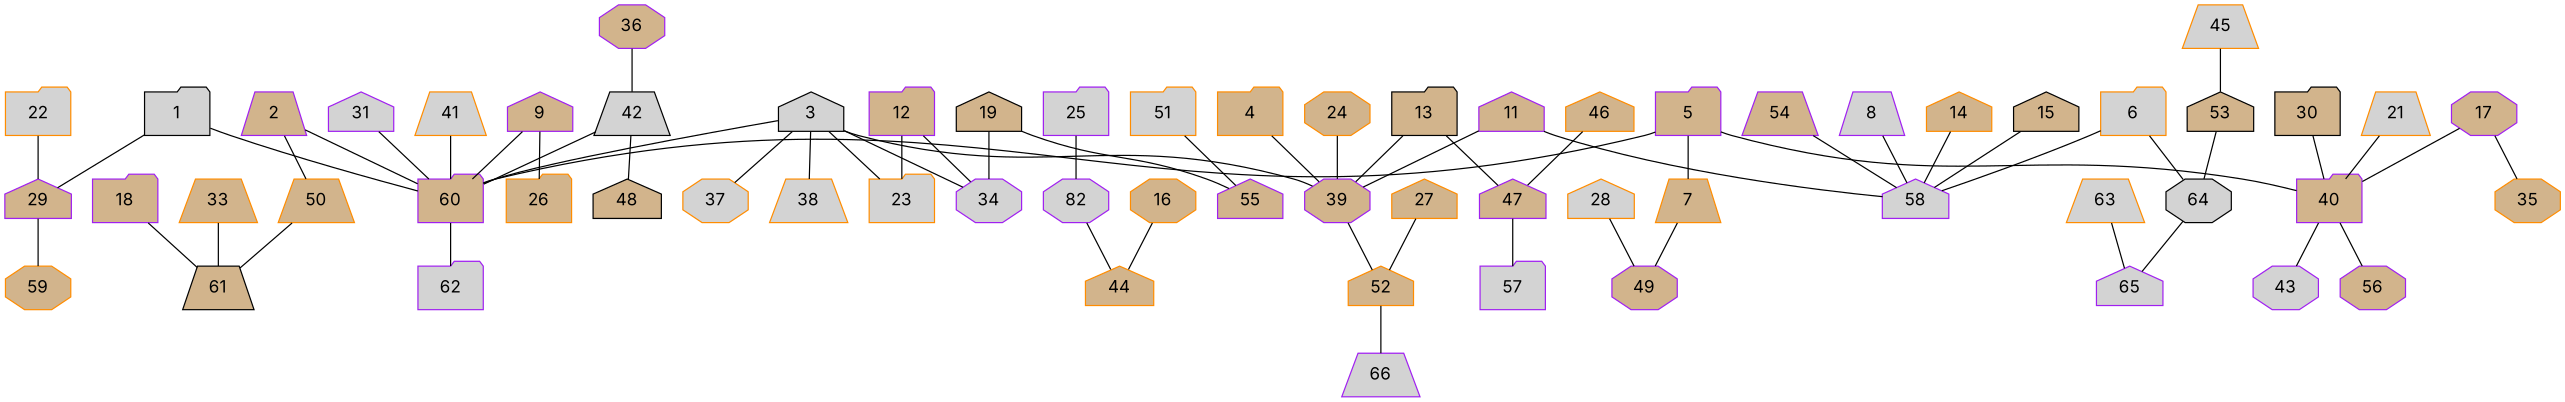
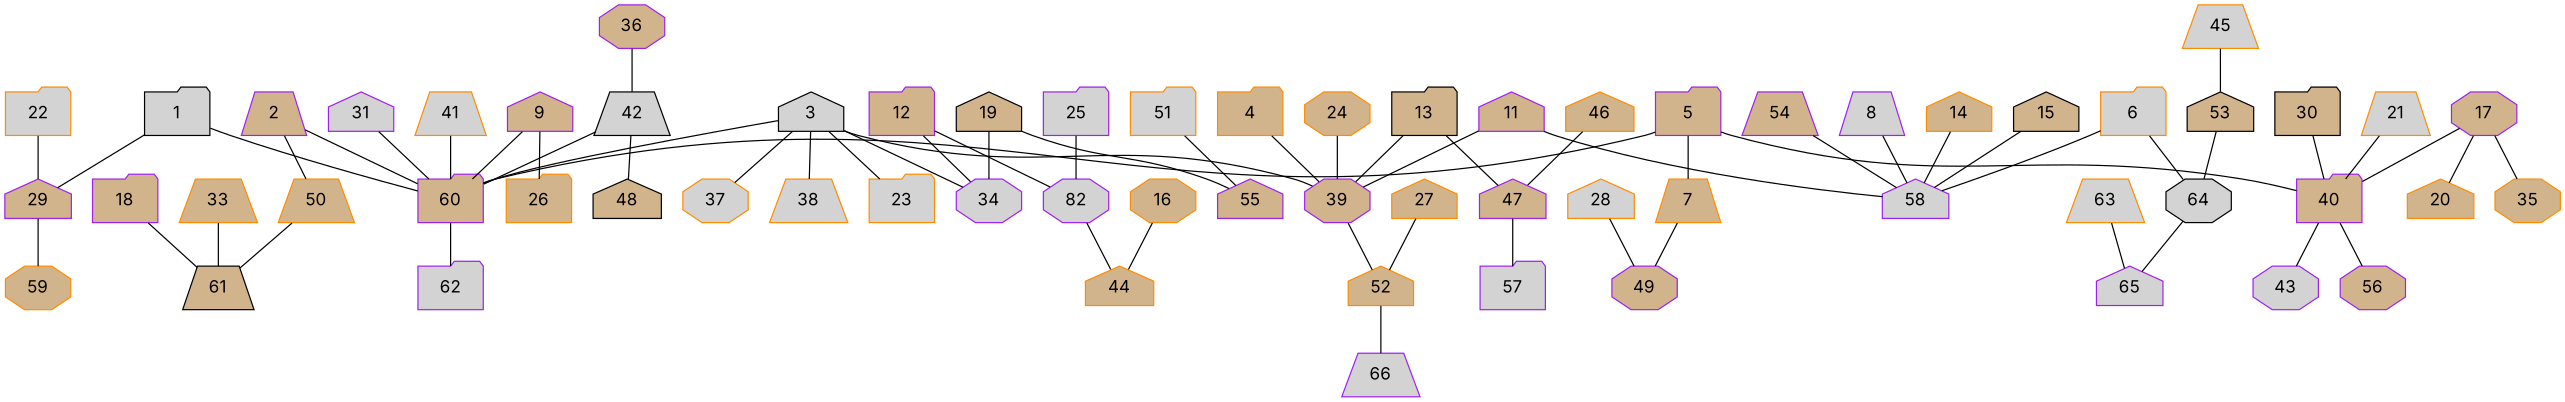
edge "12" -- "23": now "12" -- "82"
node "20": added
